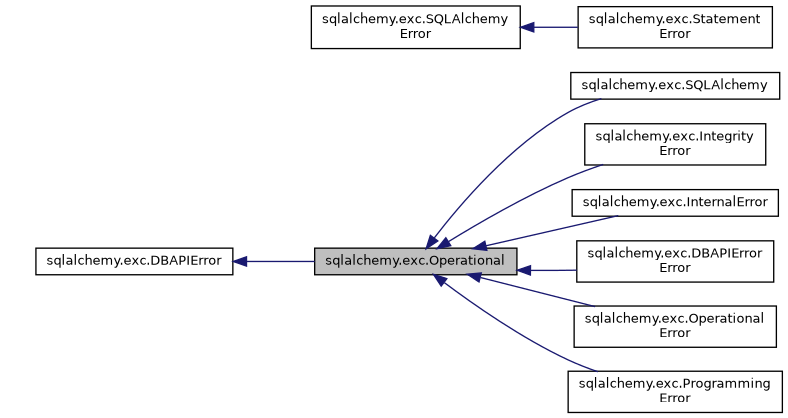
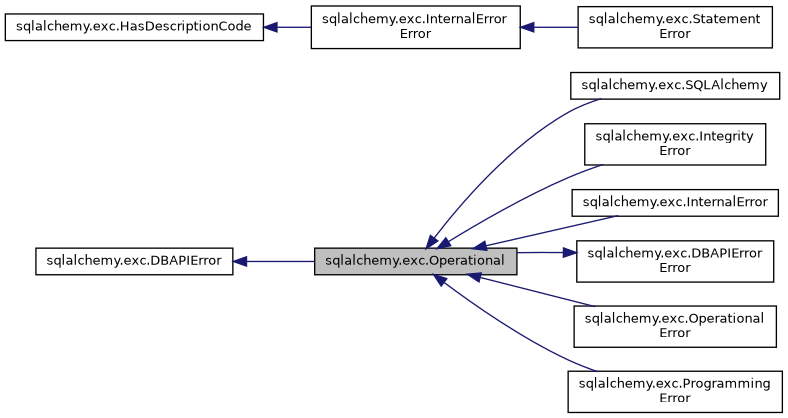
node "sqlalchemy.exc.HasDescriptionCode": added
node "sqlalchemy.exc.SQLAlchemy Error": label "sqlalchemy.exc.SQLAlchemy Error" -> "sqlalchemy.exc.InternalError Error"
edge "sqlalchemy.exc.DBAPIError Error" -> "sqlalchemy.exc.Operational": reversed
